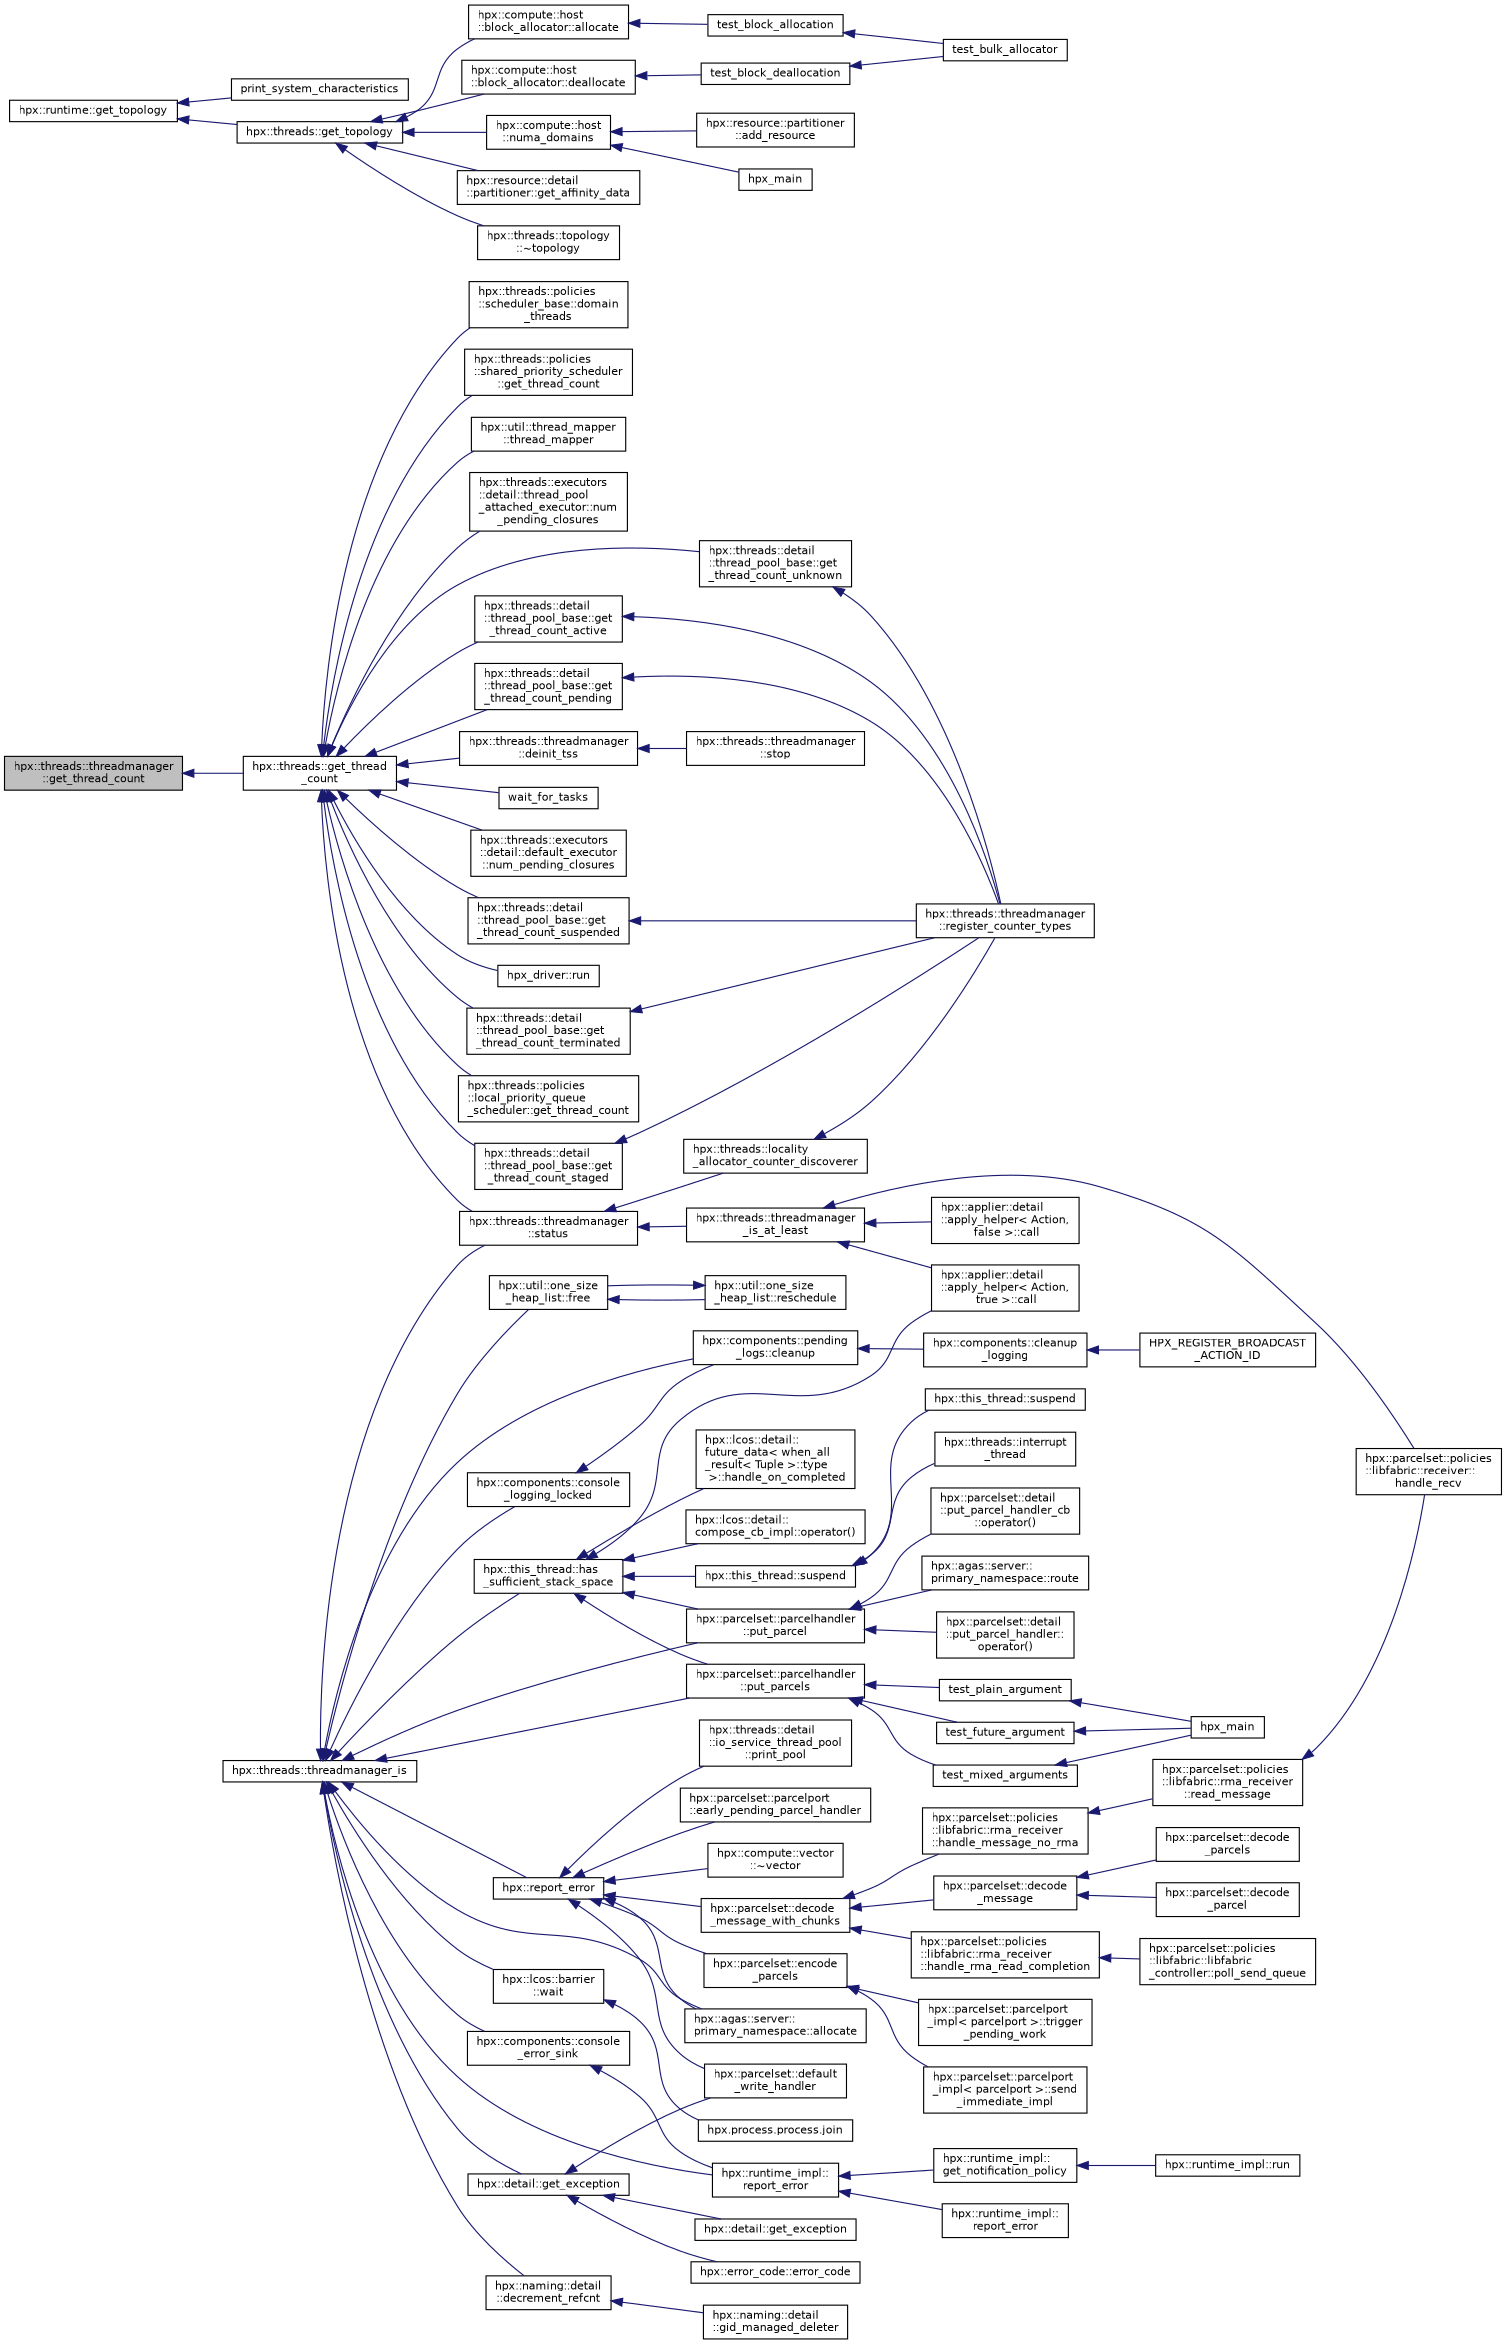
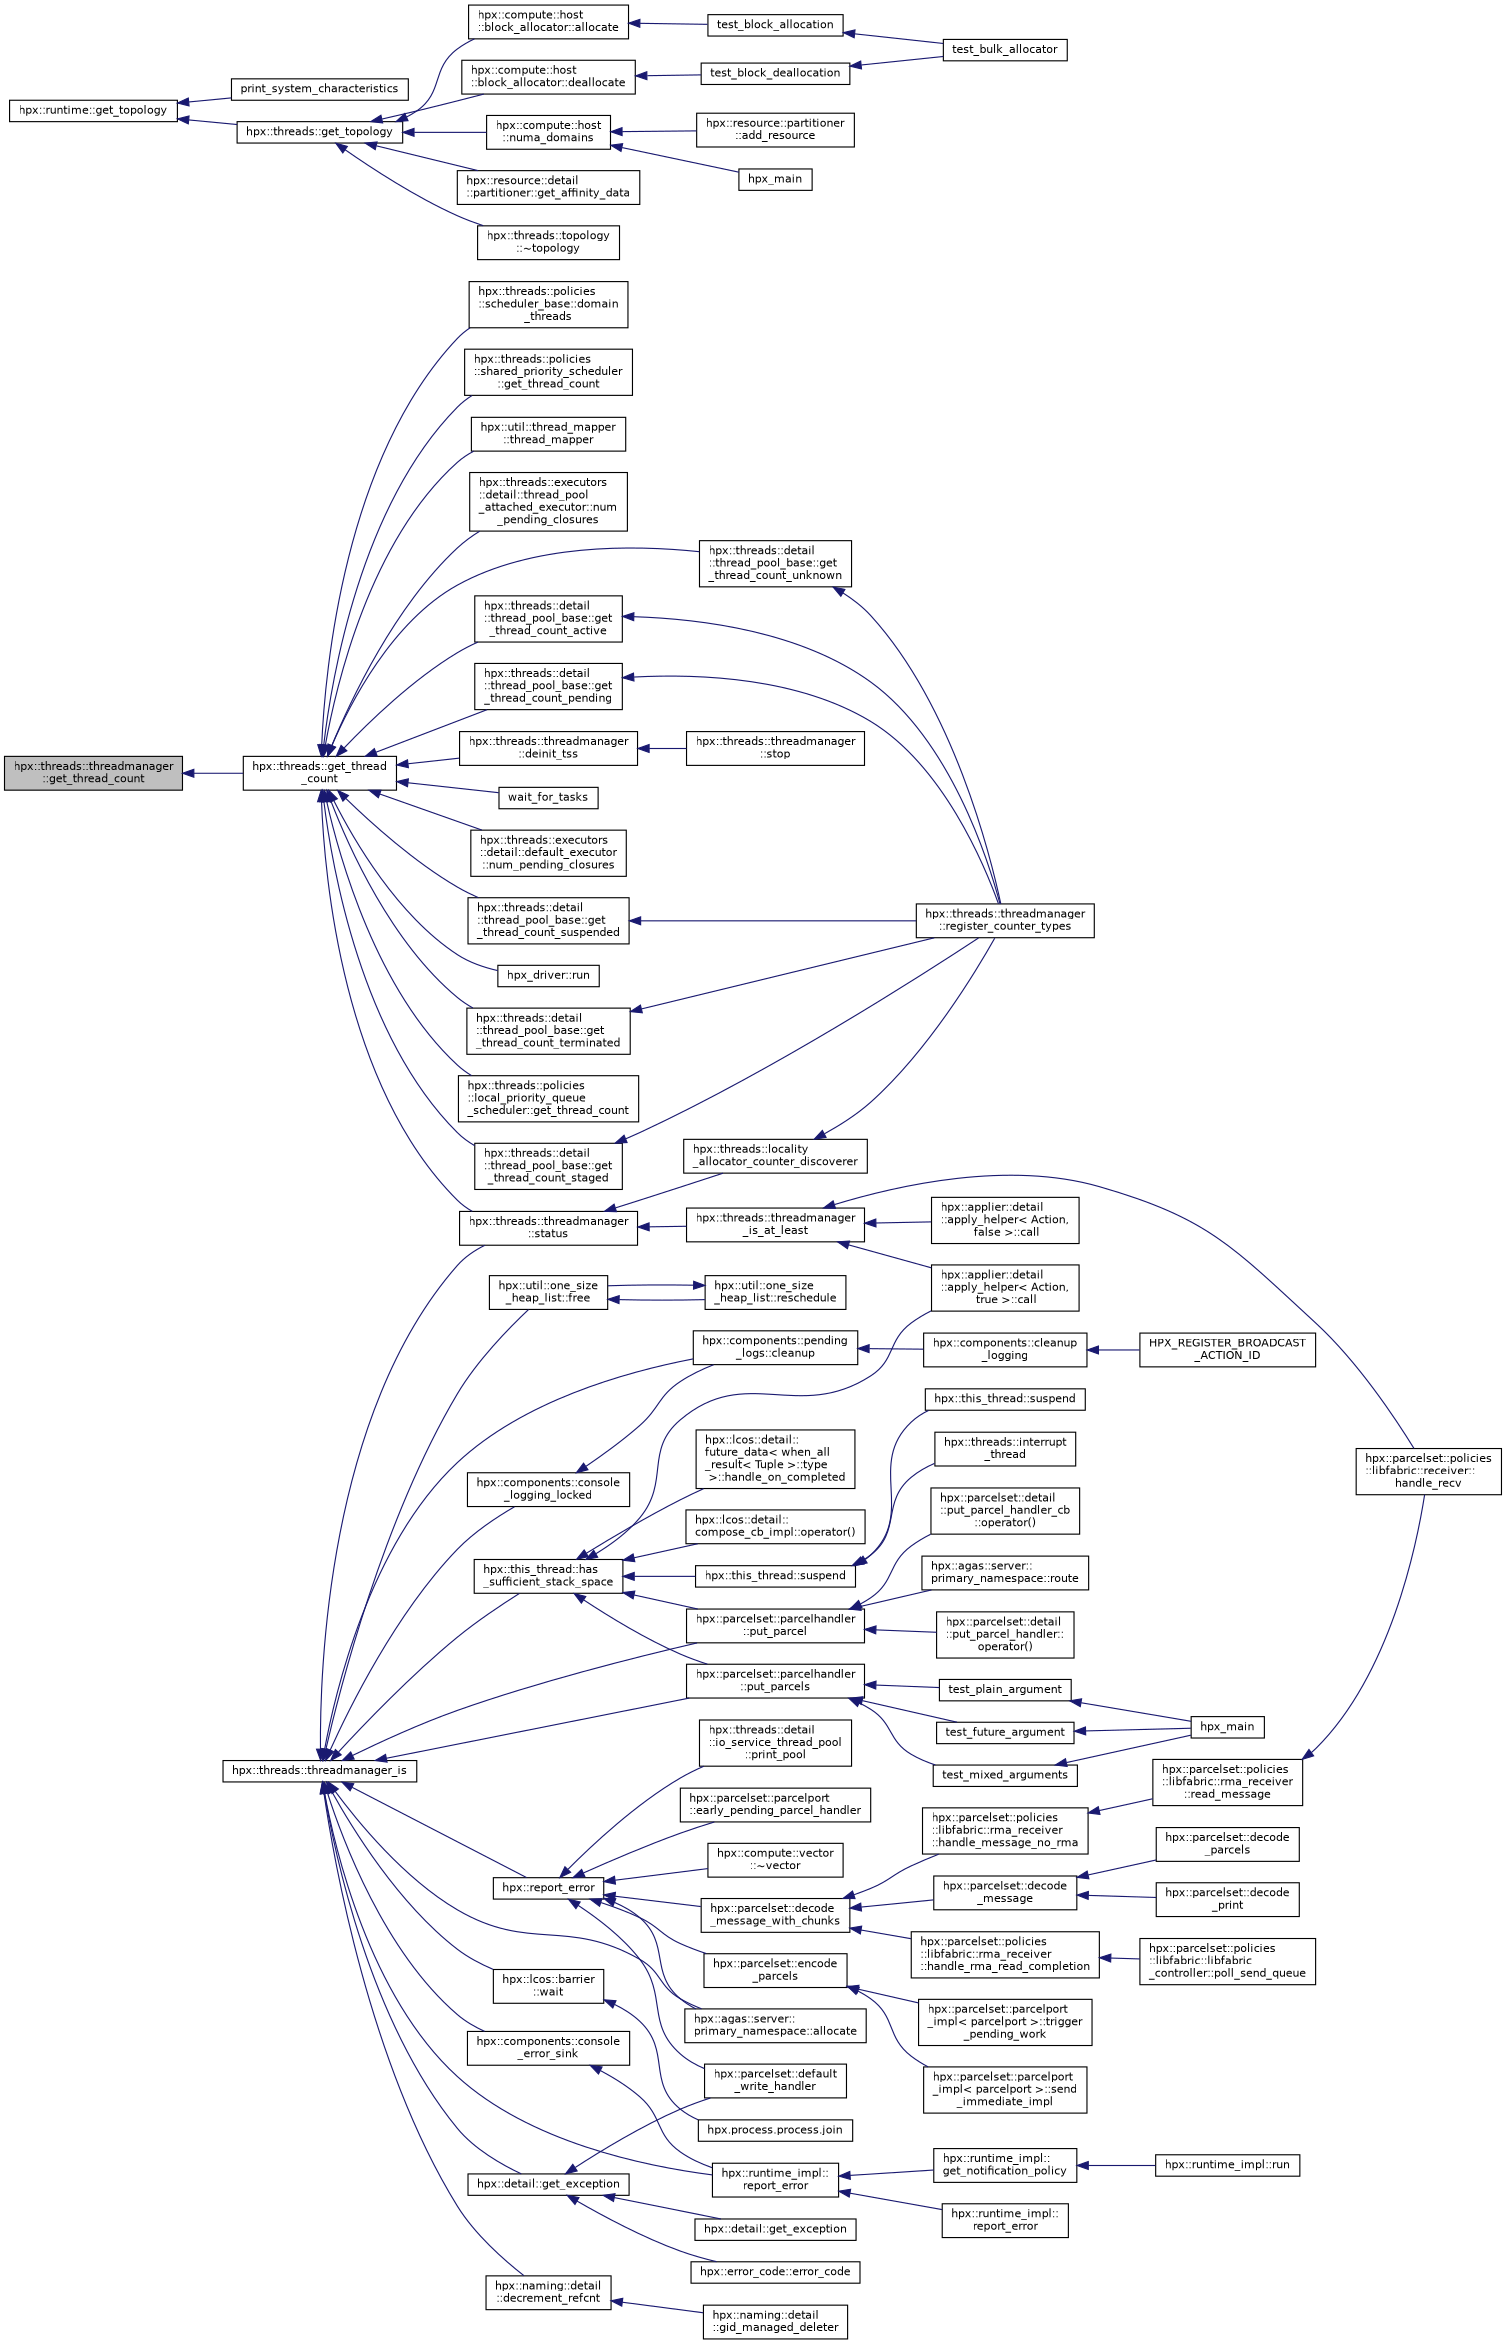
node "hpx::parcelset::decode _parcel": label "hpx::parcelset::decode _parcel" -> "hpx::parcelset::decode _print"
